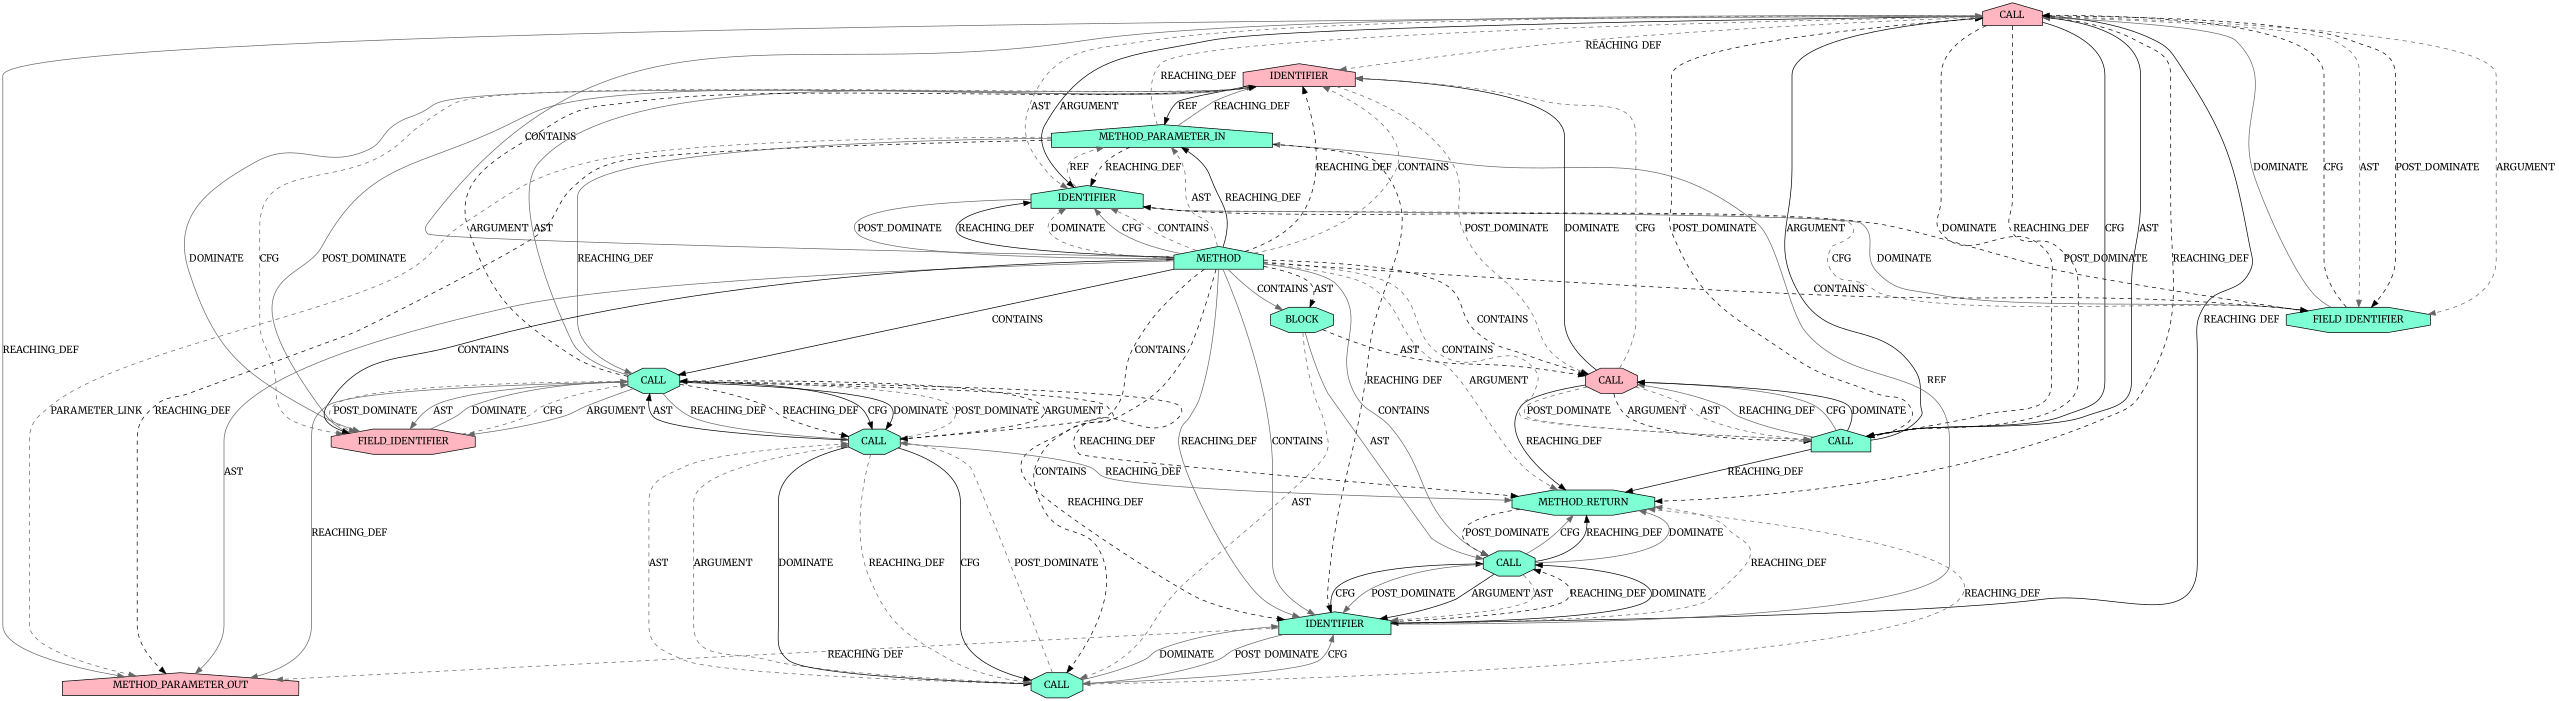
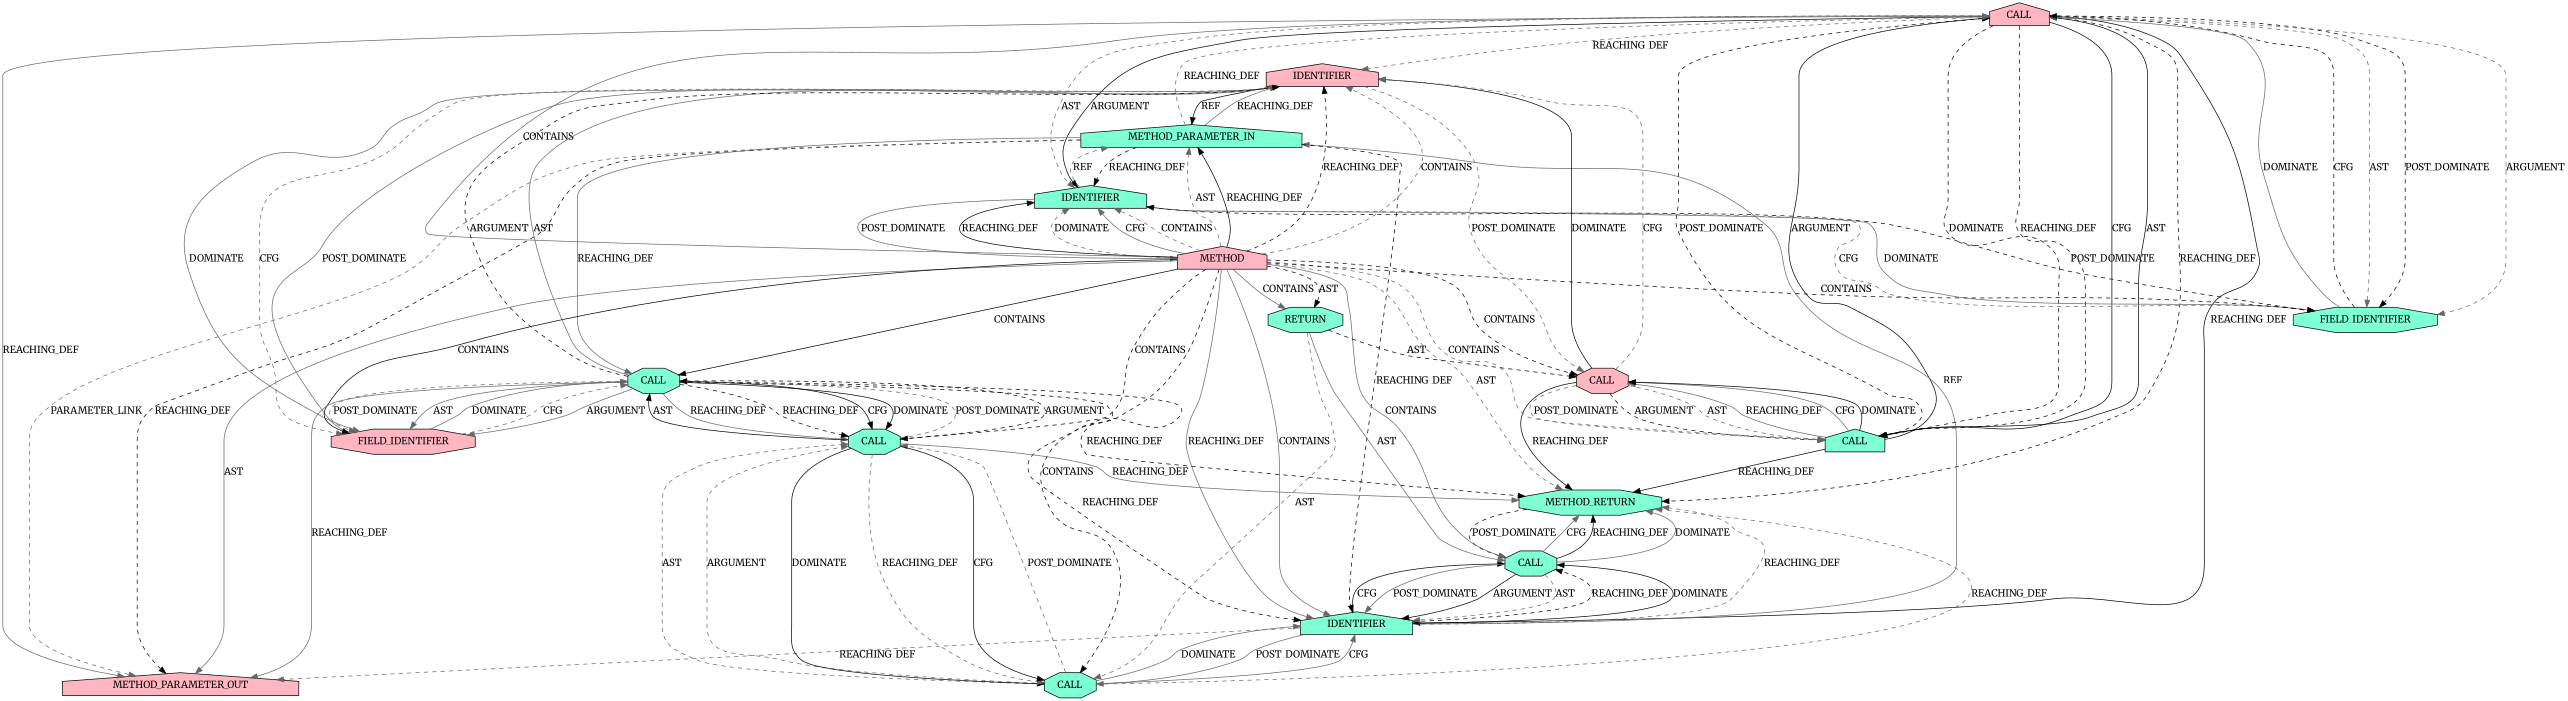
node "METHOD": fillcolor aquamarine -> lightpink
node "BLOCK": label "BLOCK" -> "RETURN"
edge "METHOD" -> "METHOD_RETURN": label "ARGUMENT" -> "AST"
